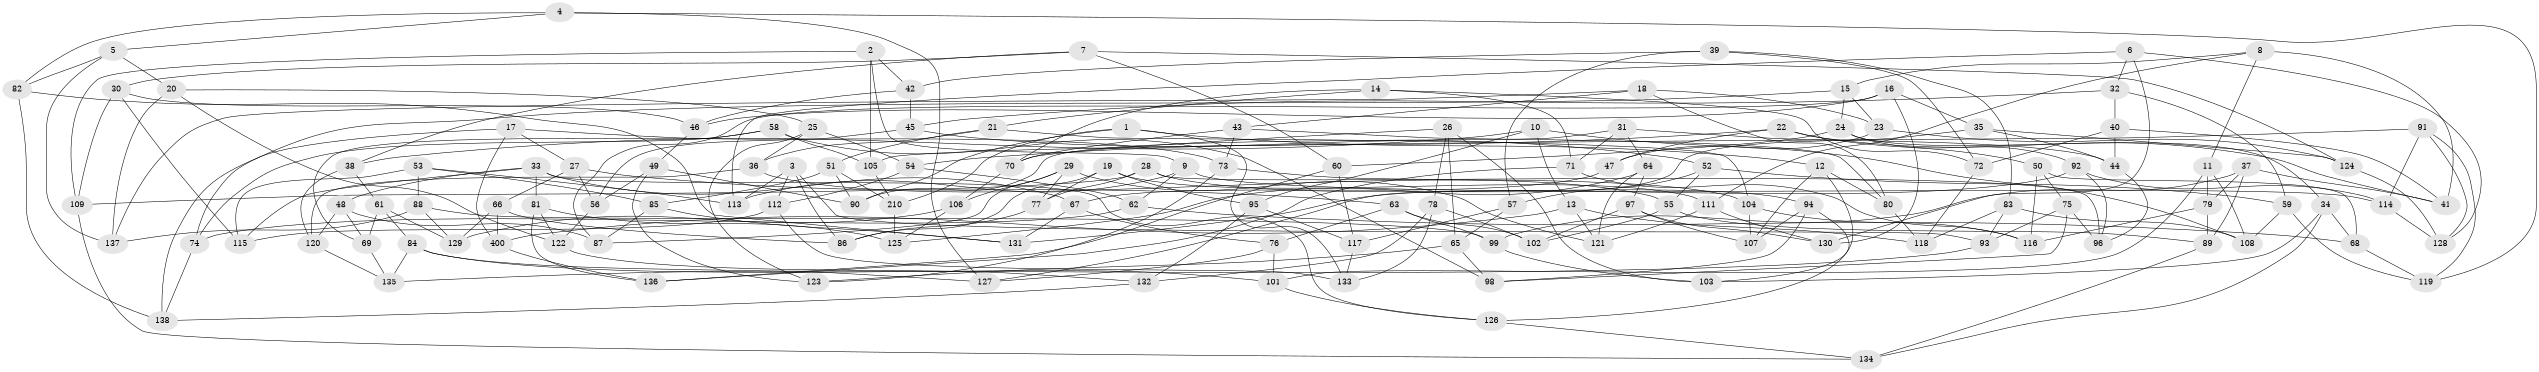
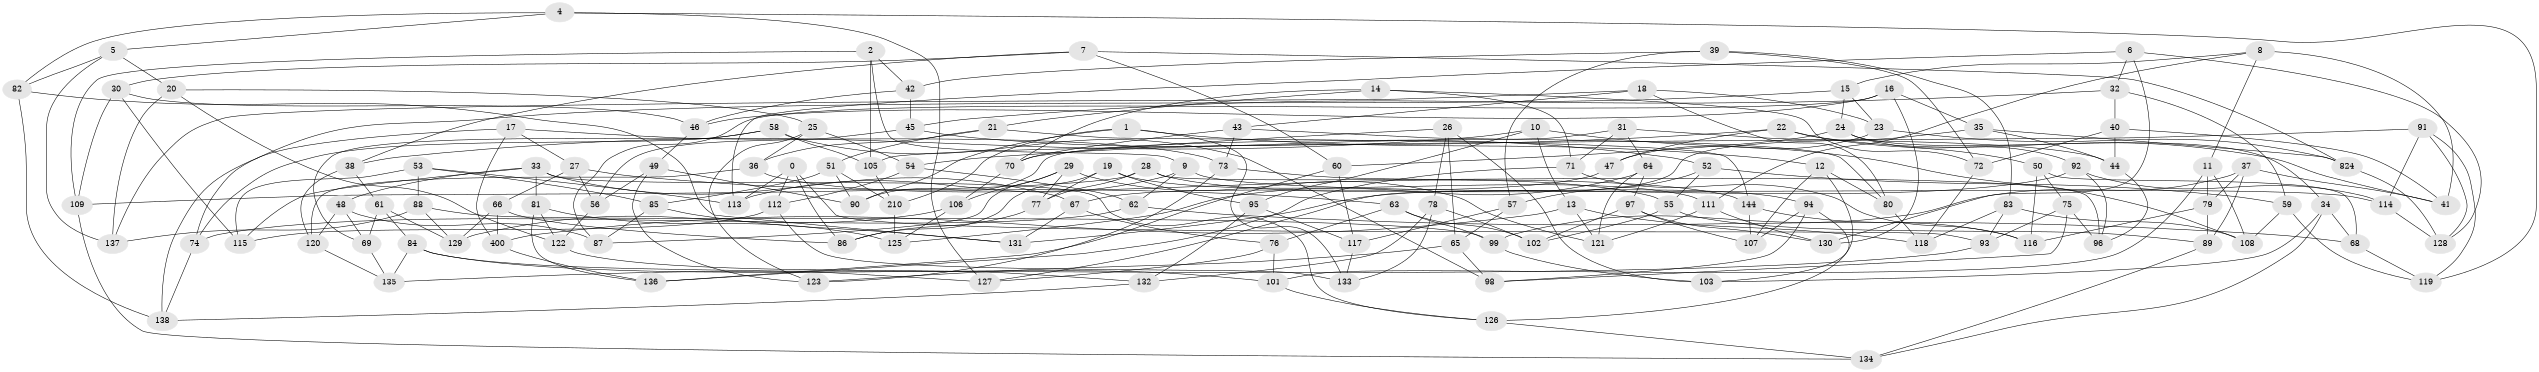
node "3": label "3" -> "0"
node "124": label "124" -> "824"
node "104": label "104" -> "144"
